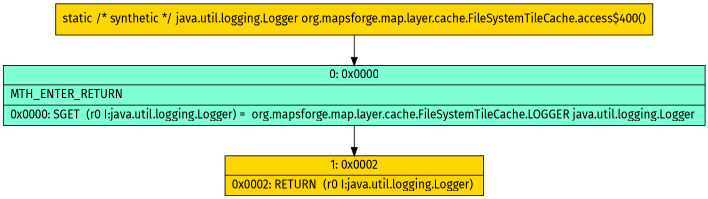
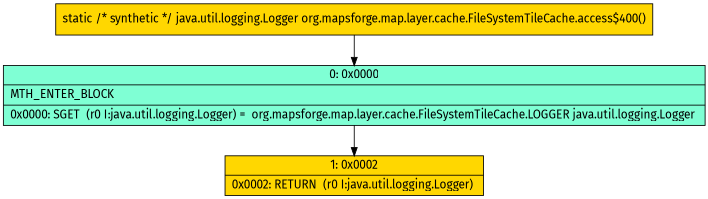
node "0: 0x0000": text "MTH_ENTER_RETURN" -> "MTH_ENTER_BLOCK"
